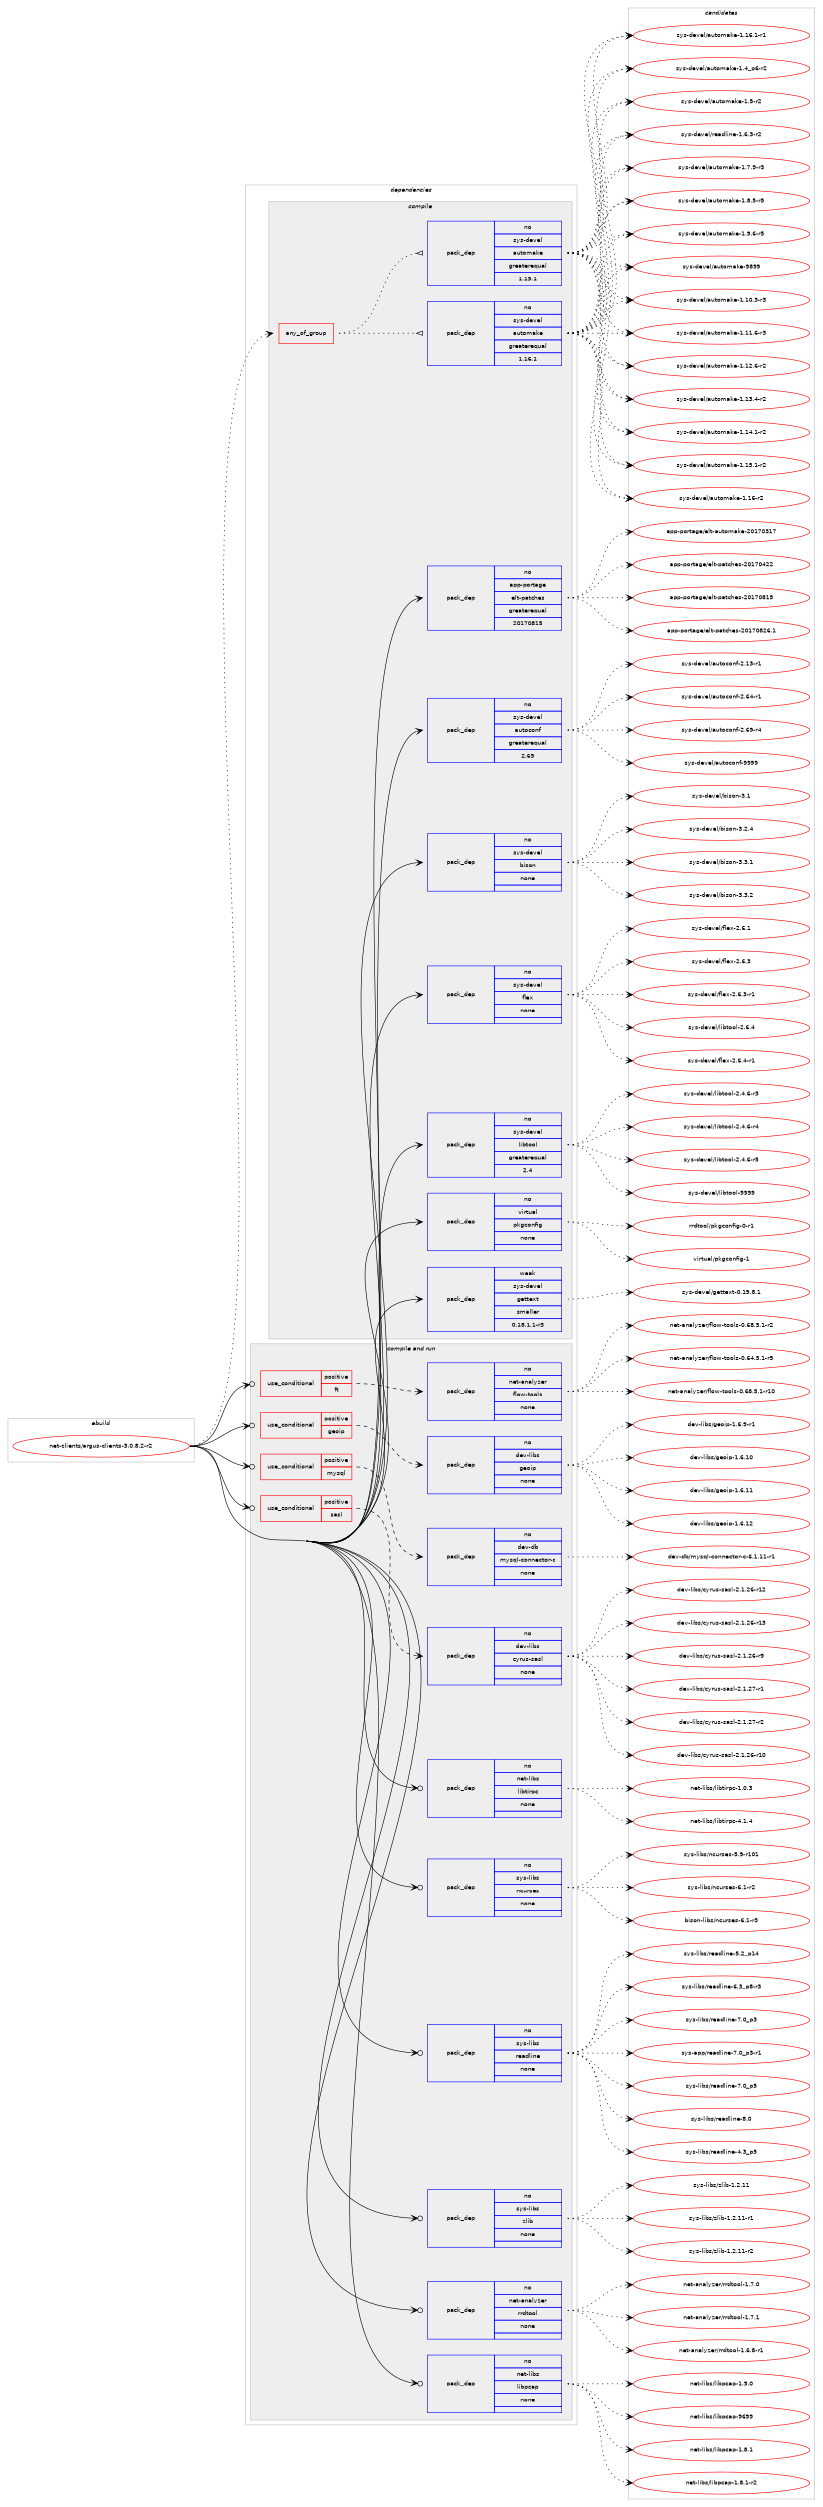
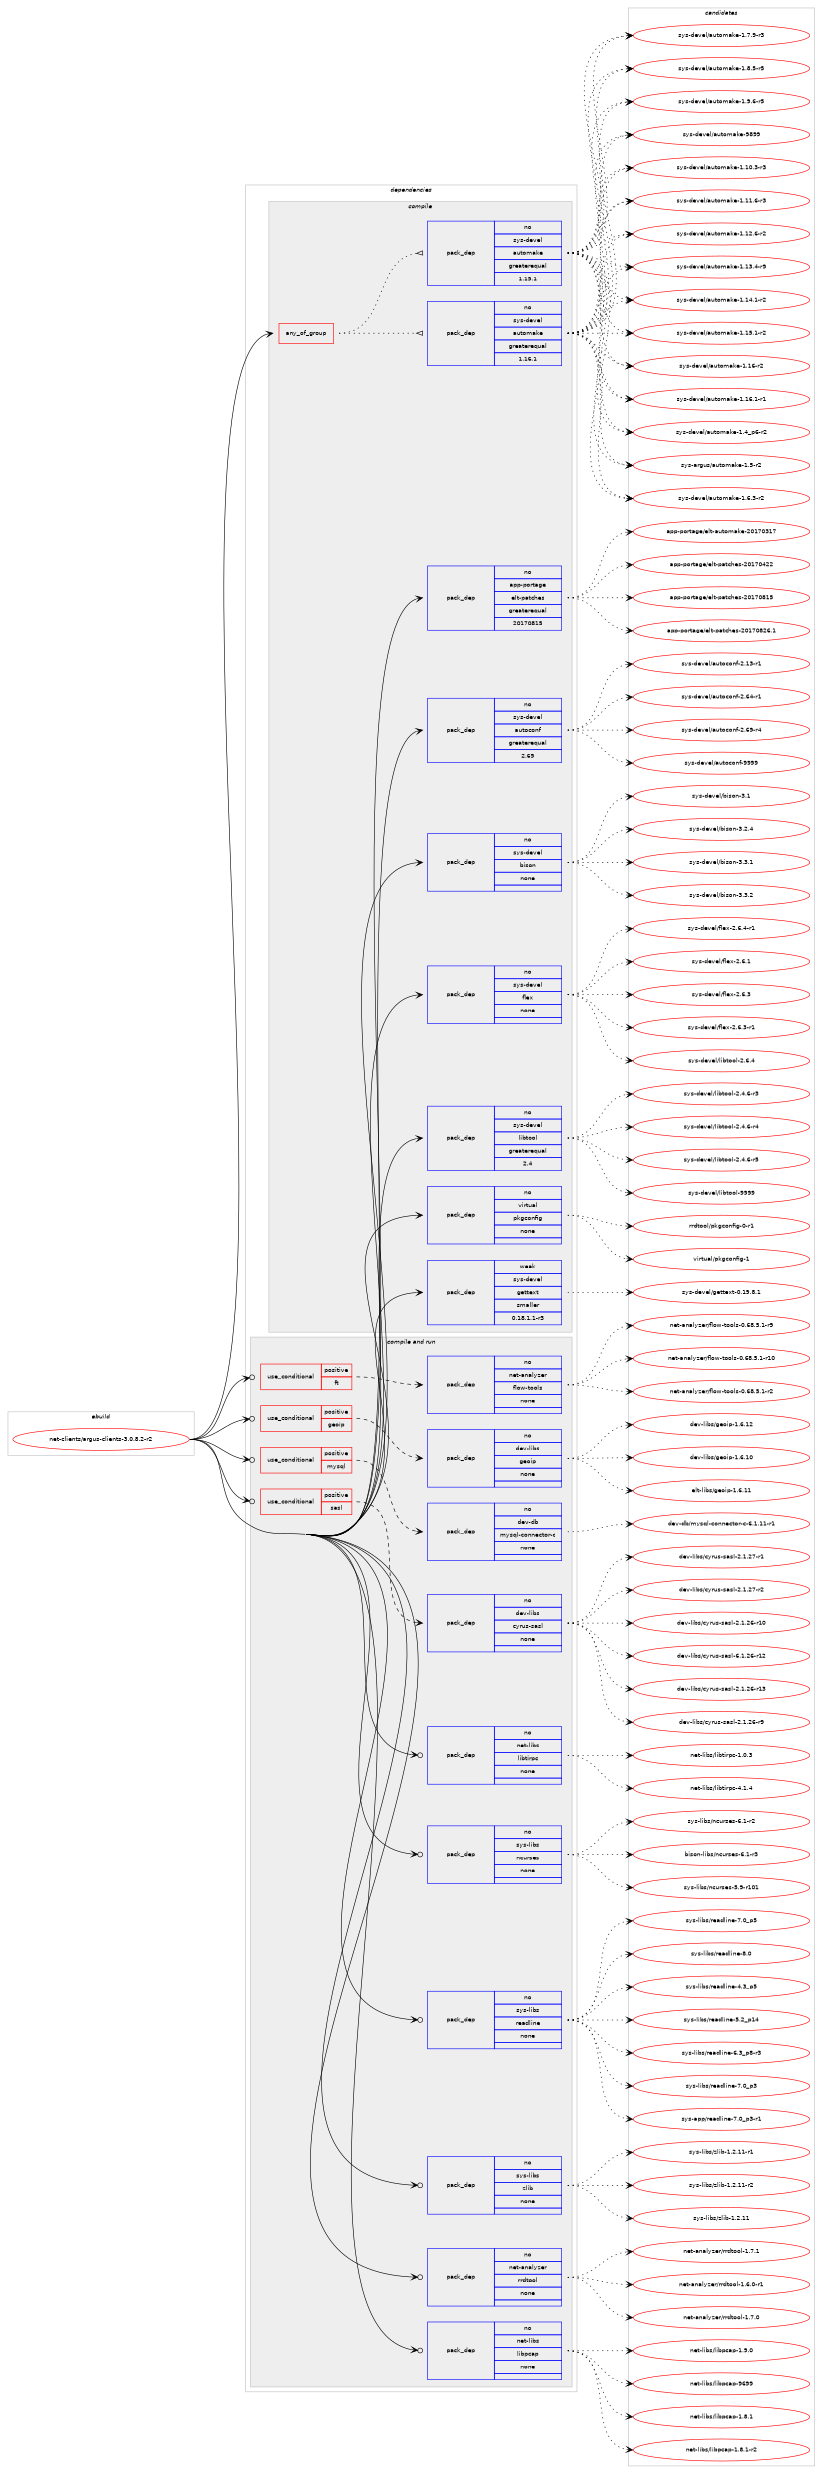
node "sys-devel/automake-1.5-r2": label "sys-devel/automake-1.5-r2" -> "sys-argus/automake-1.5-r2"
node "sys-devel/readline-1.6.3-r2": label "sys-devel/readline-1.6.3-r2" -> "sys-devel/automake-1.6.3-r2"
node "sys-devel/automake-1.13.4-r2": label "sys-devel/automake-1.13.4-r2" -> "sys-devel/automake-1.13.4-r9"
edge "net-clients/argus-clients-3.0.8.2-r2" -> "any_of_group": style dotted -> solid
node "net-analyzer/flow-tools-0.64.5.1-r9": label "net-analyzer/flow-tools-0.64.5.1-r9" -> "net-analyzer/flow-tools-0.68.5.1-r9"
node "dev-libs/geoip-1.6.9-r1": removed
node "dev-libs/geoip-1.6.11": label "dev-libs/geoip-1.6.11" -> "elt-libs/geoip-1.6.11"
node "dev-libs/cyrus-sasl-2.1.26-r12": label "dev-libs/cyrus-sasl-2.1.26-r12" -> "dev-libs/cyrus-sasl-6.1.26-r12"
node "net-analyzer/rrdtool-1.6.8-r1": label "net-analyzer/rrdtool-1.6.8-r1" -> "net-analyzer/rrdtool-1.6.0-r1"
